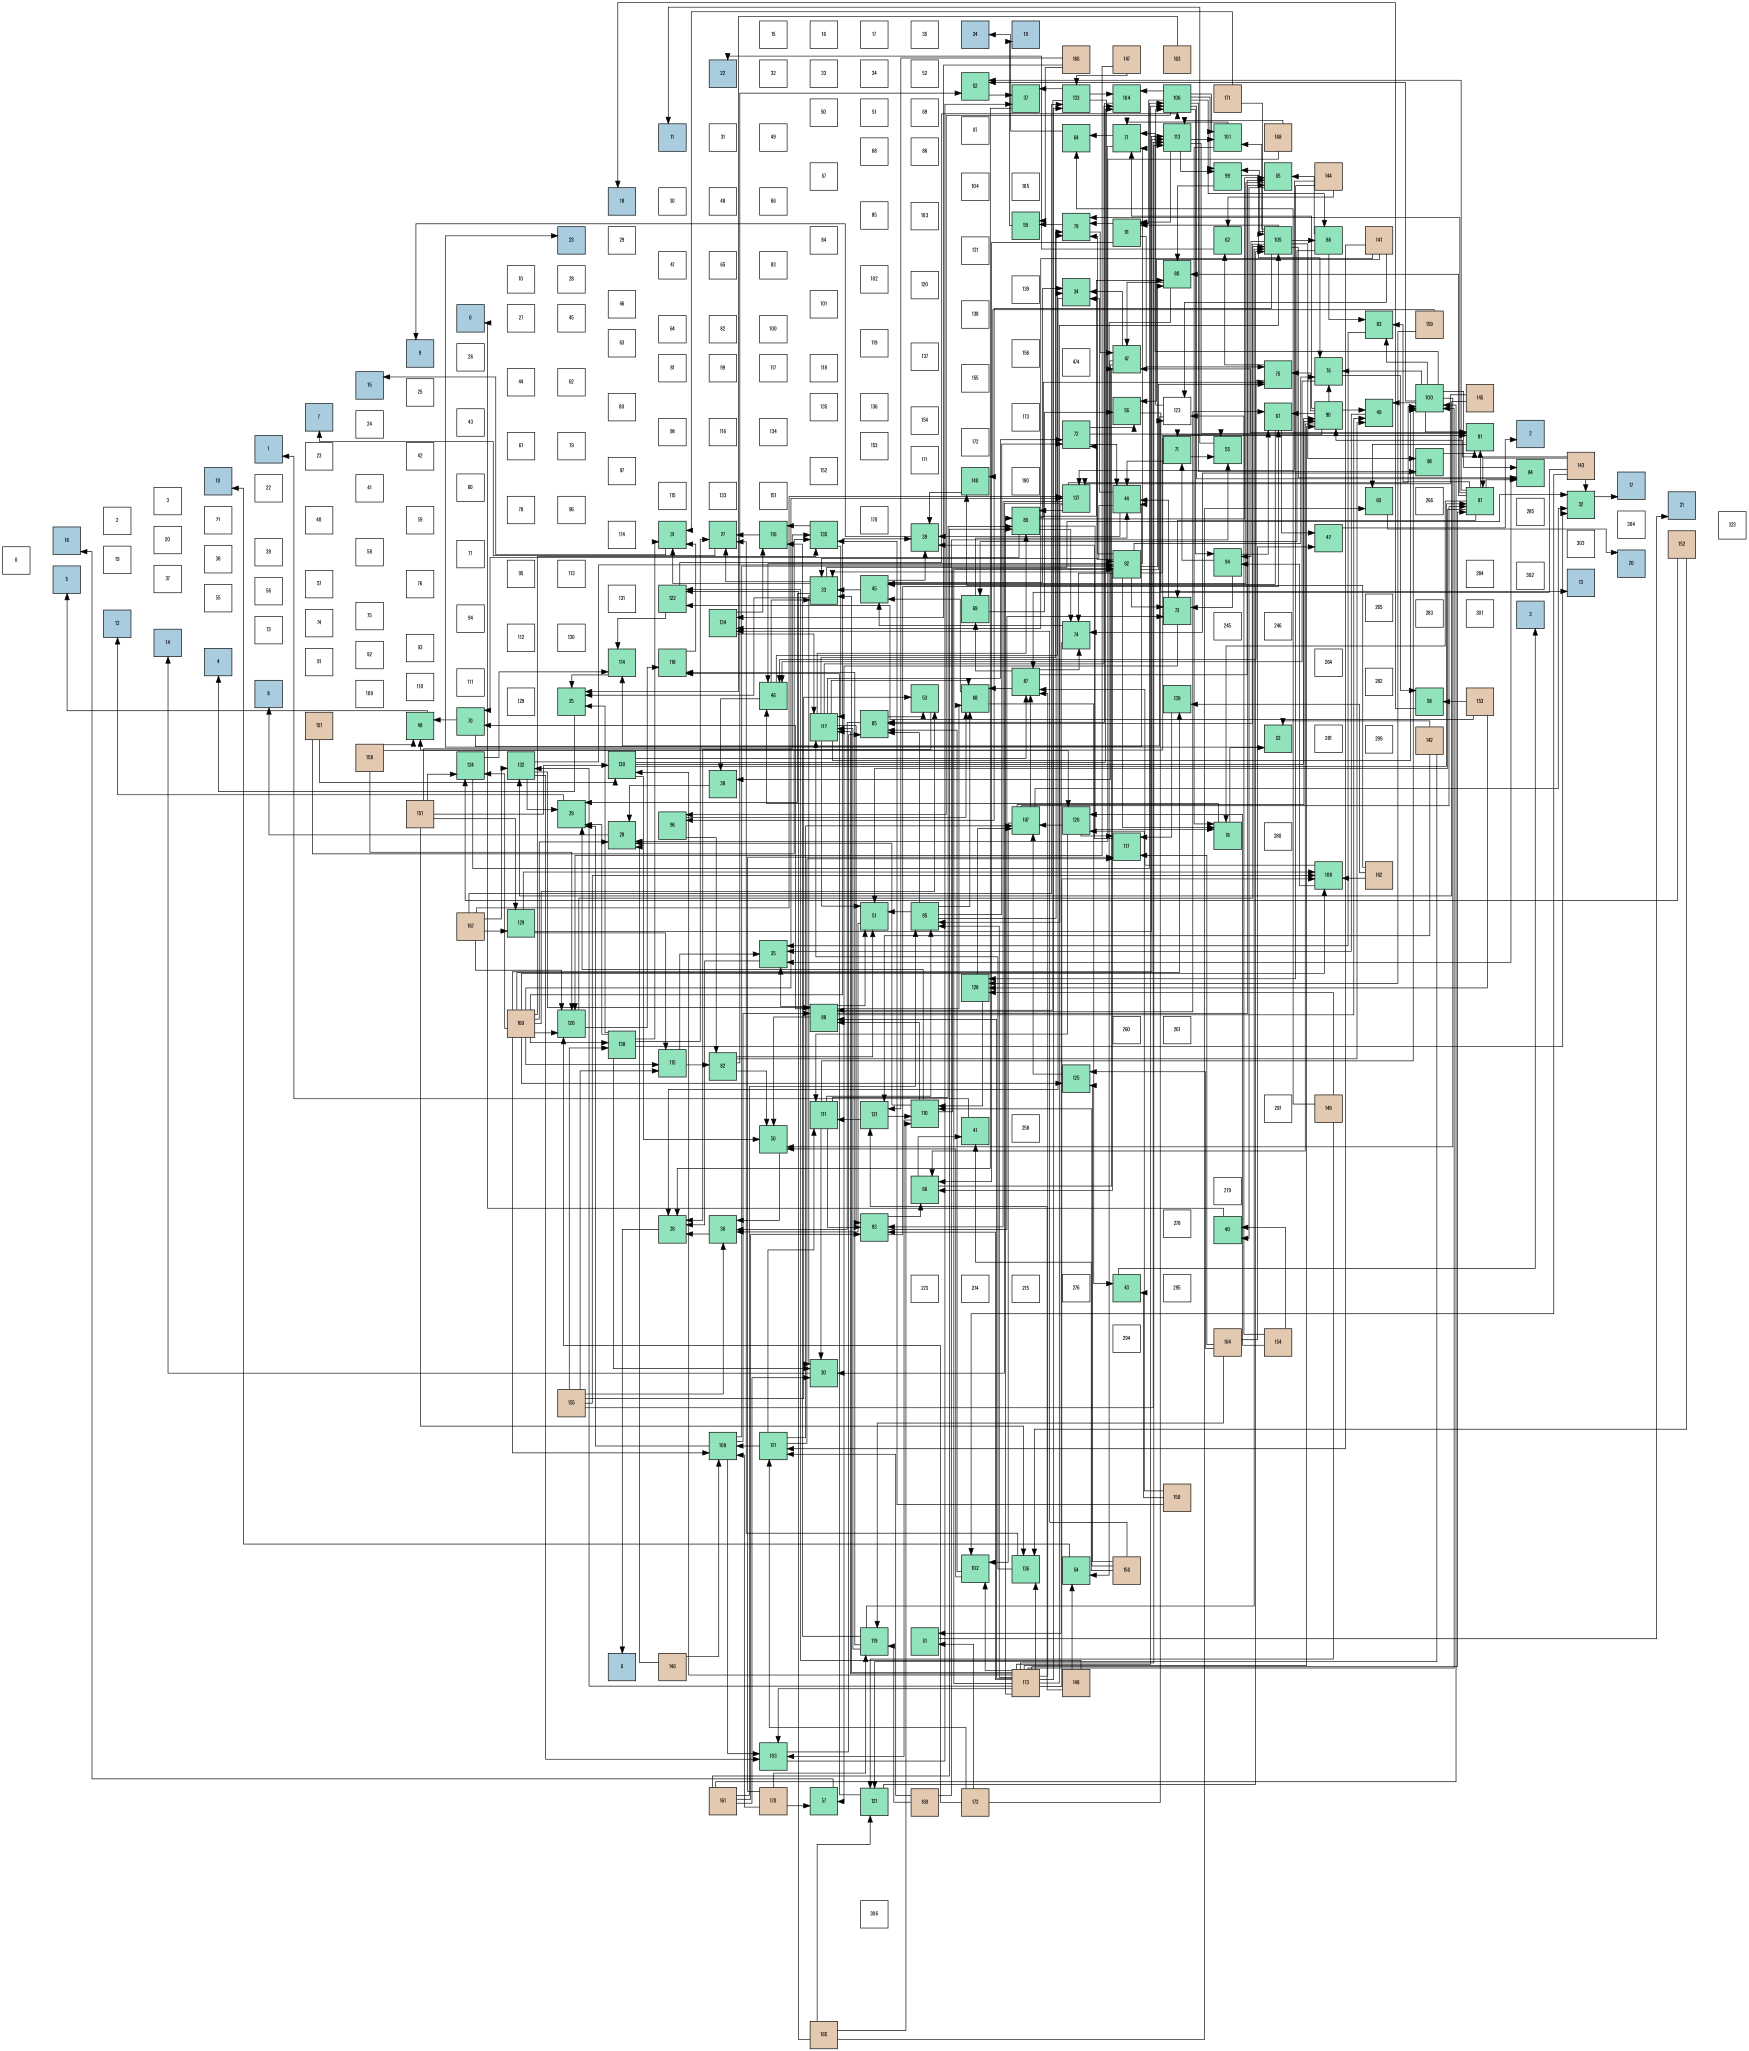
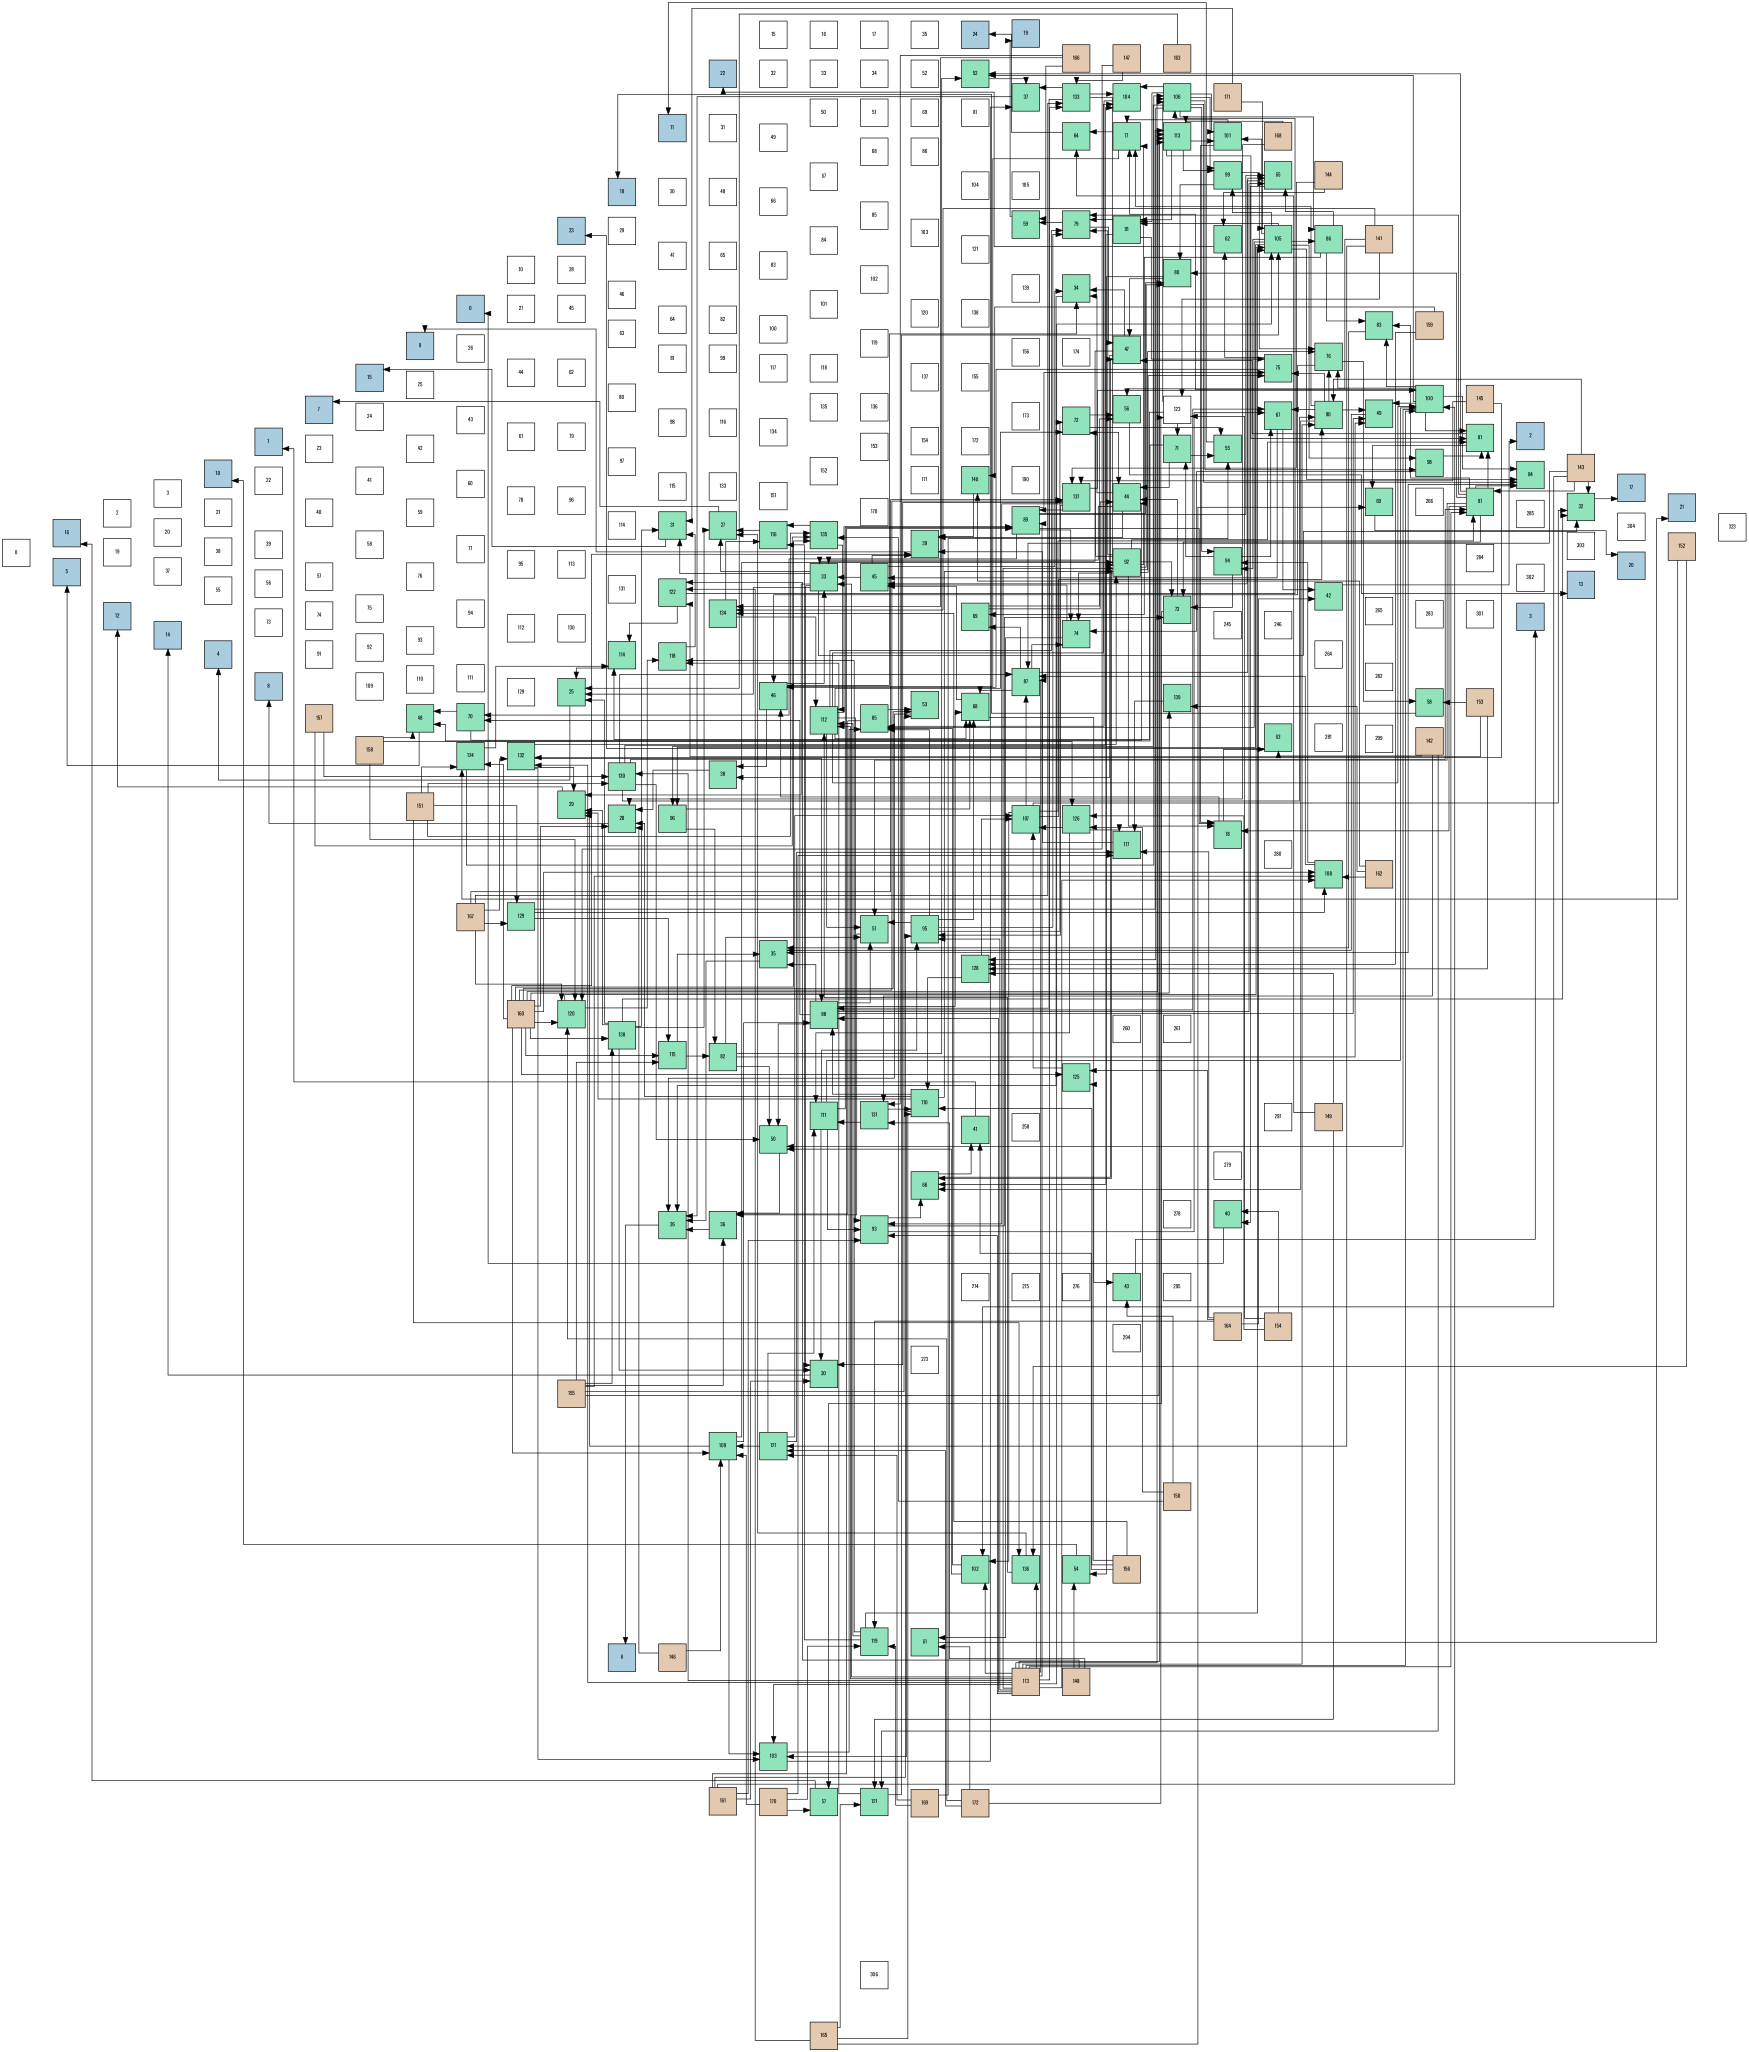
node "474": label "474" -> "174"
edge "90" -> "71": now "123" -> "71"
edge "144" -> "128": now "106" -> "128"
